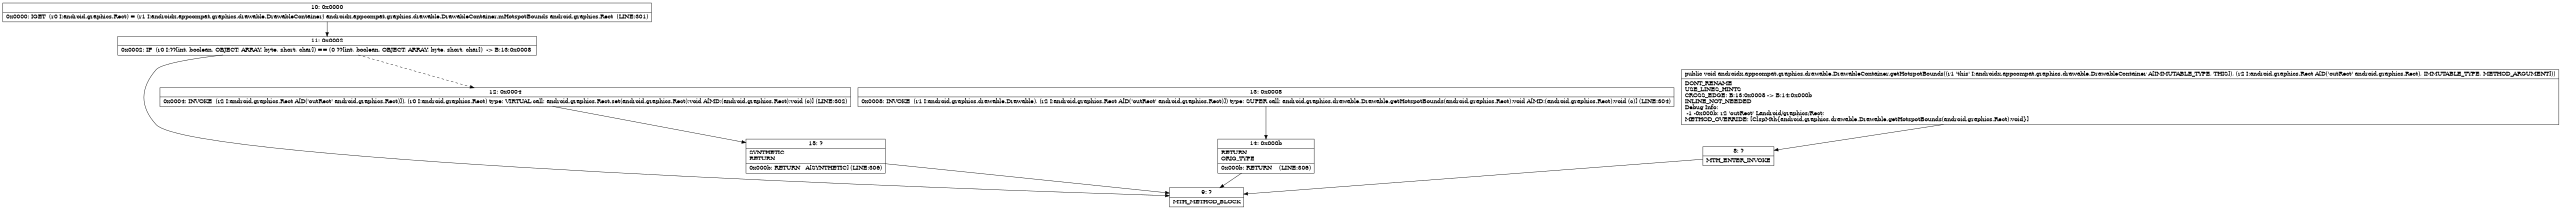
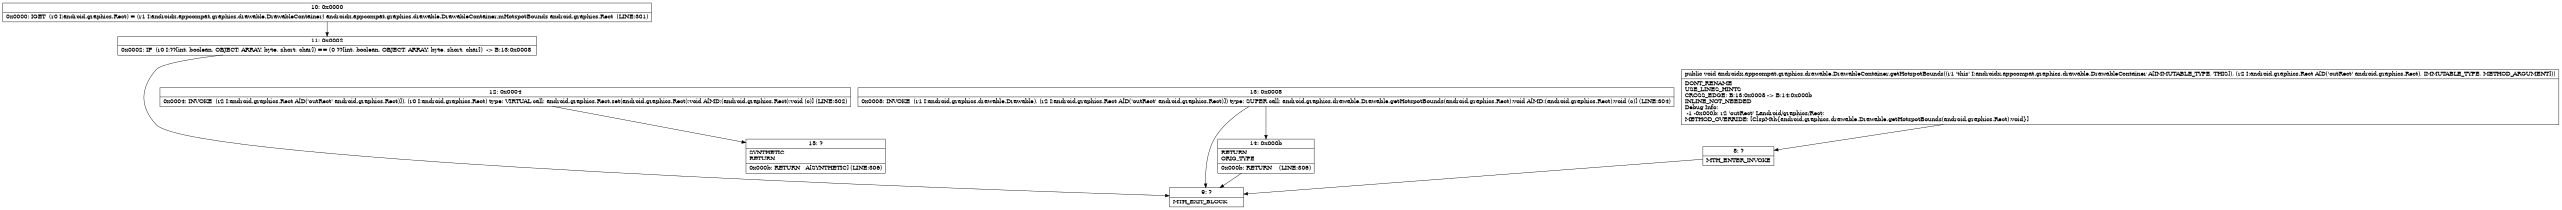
edge "11: 0x0002" -> "12: 0x0004": removed
edge "15: ?" -> "9: ?": now "13: 0x0008" -> "9: ?"
node "9: ?": text "MTH_METHOD_BLOCK" -> "MTH_EXIT_BLOCK"
